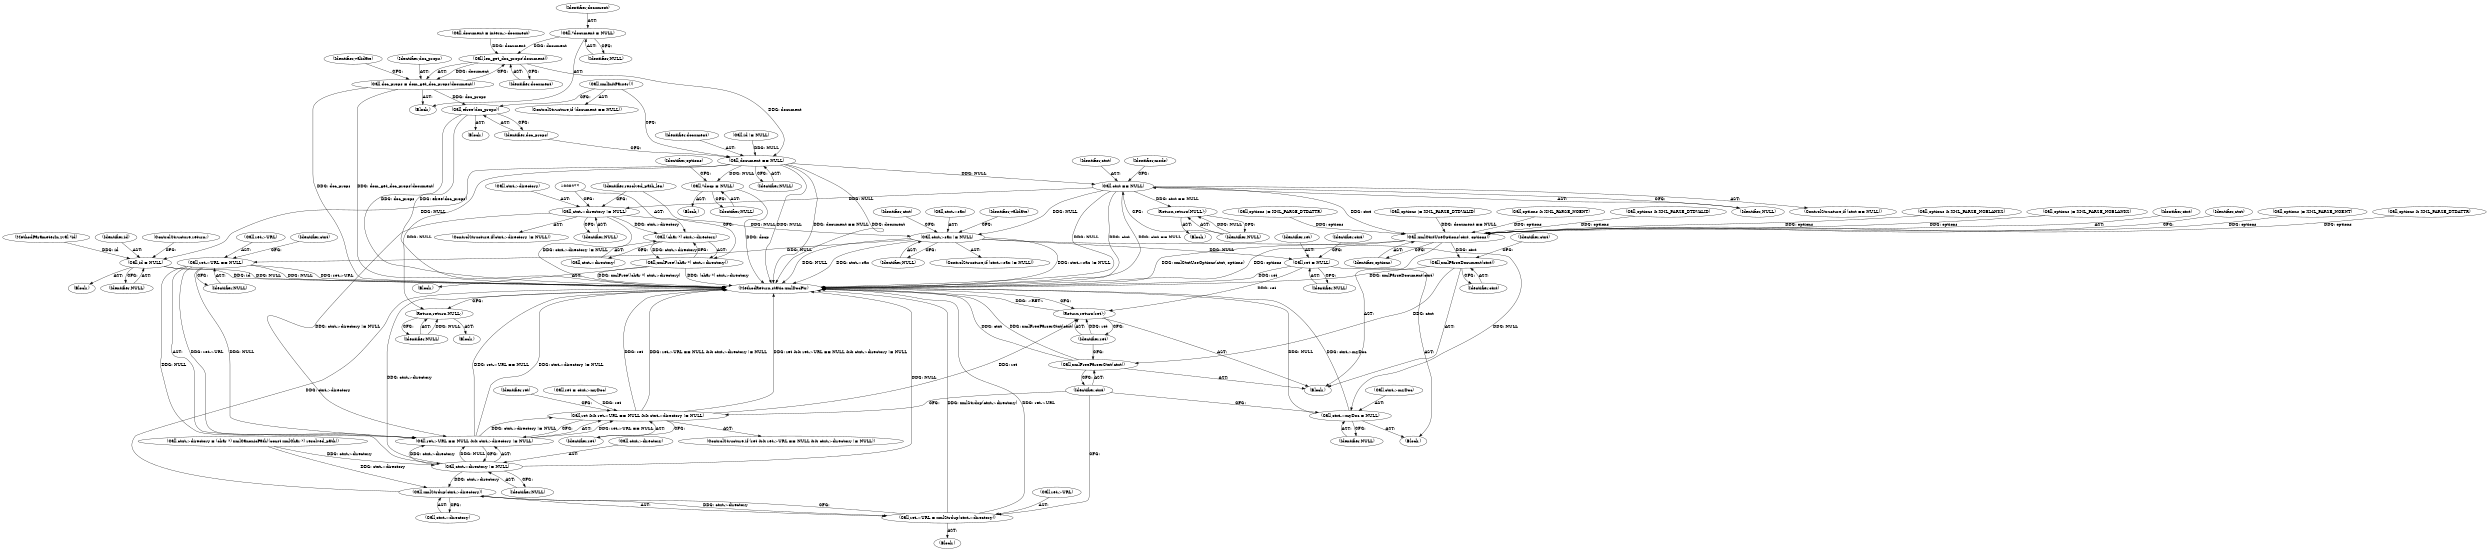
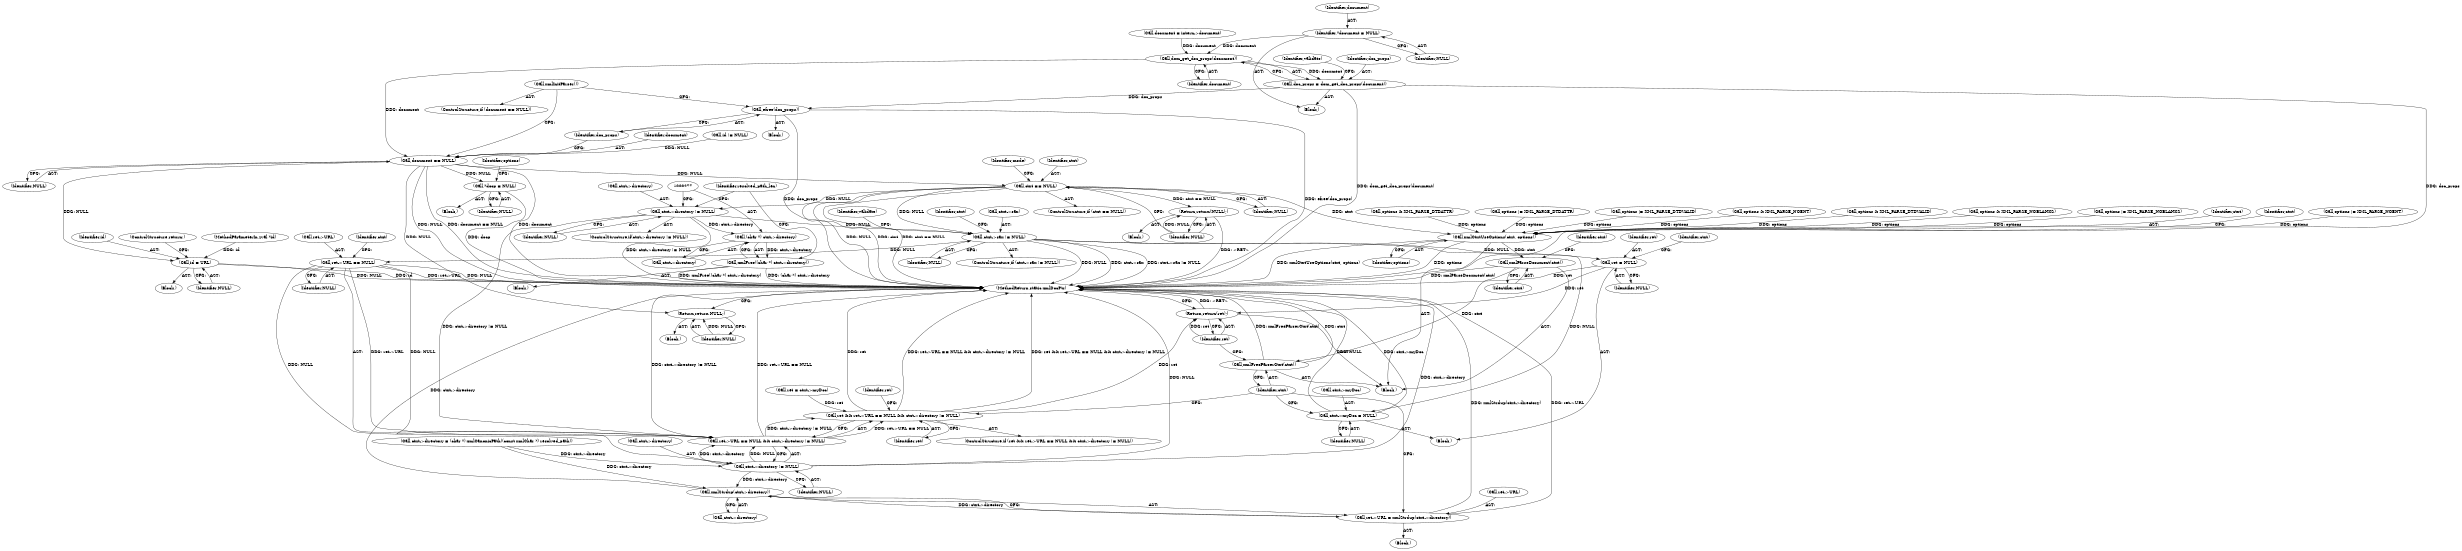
node "(Call,*document = NULL)": label "(Call,*document = NULL)" -> "(Identifier,*document = NULL)"
node "(Call,len_get_doc_props(document))": label "(Call,len_get_doc_props(document))" -> "(Call,dom_get_doc_props(document))"
edge "(Call,options |= XML_PARSE_DTDVALID)" -> "(Call,xmlCtxtUseOptions(ctxt, options))": label "DDG: document == NULL" -> "DDG: options"
node "(Call,id = NULL)": label "(Call,id = NULL)" -> "(Call,id = URL)"
edge "(Return,return(NULL);)" -> "(MethodReturn,static xmlDocPtr)": added, label "DDG: <RET>"
